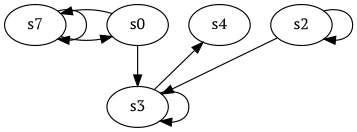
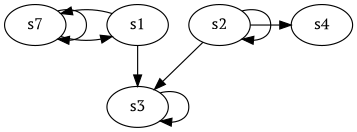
node "s0": label "s0" -> "s1"
edge "s3" -> "s4": now "s2" -> "s4"
